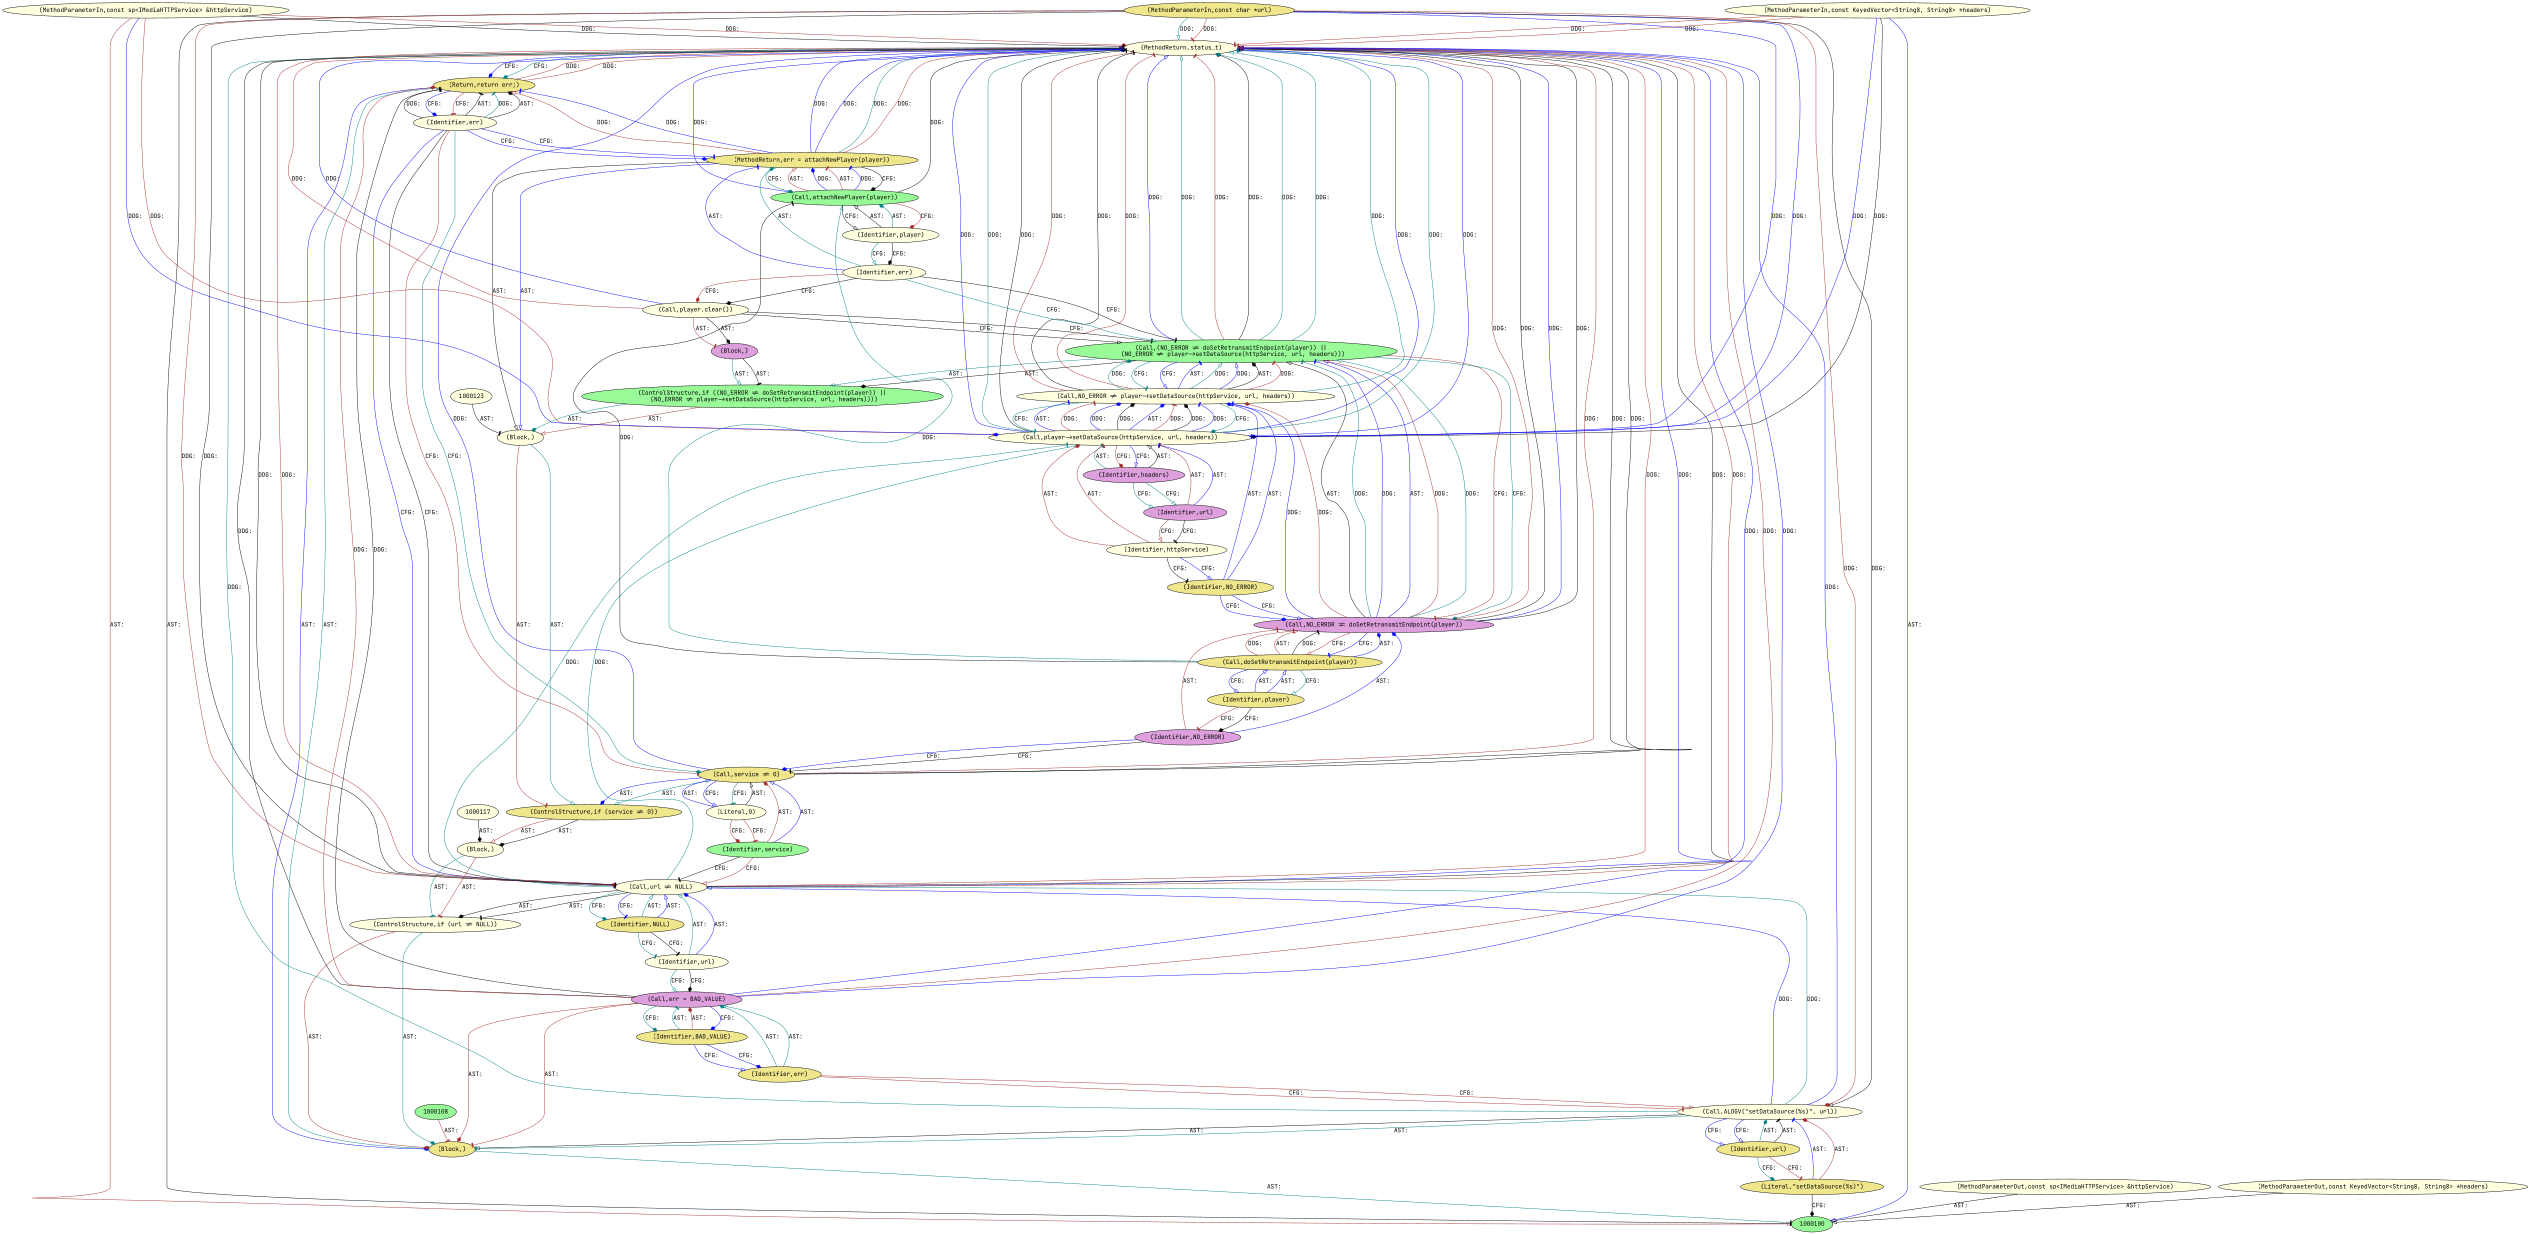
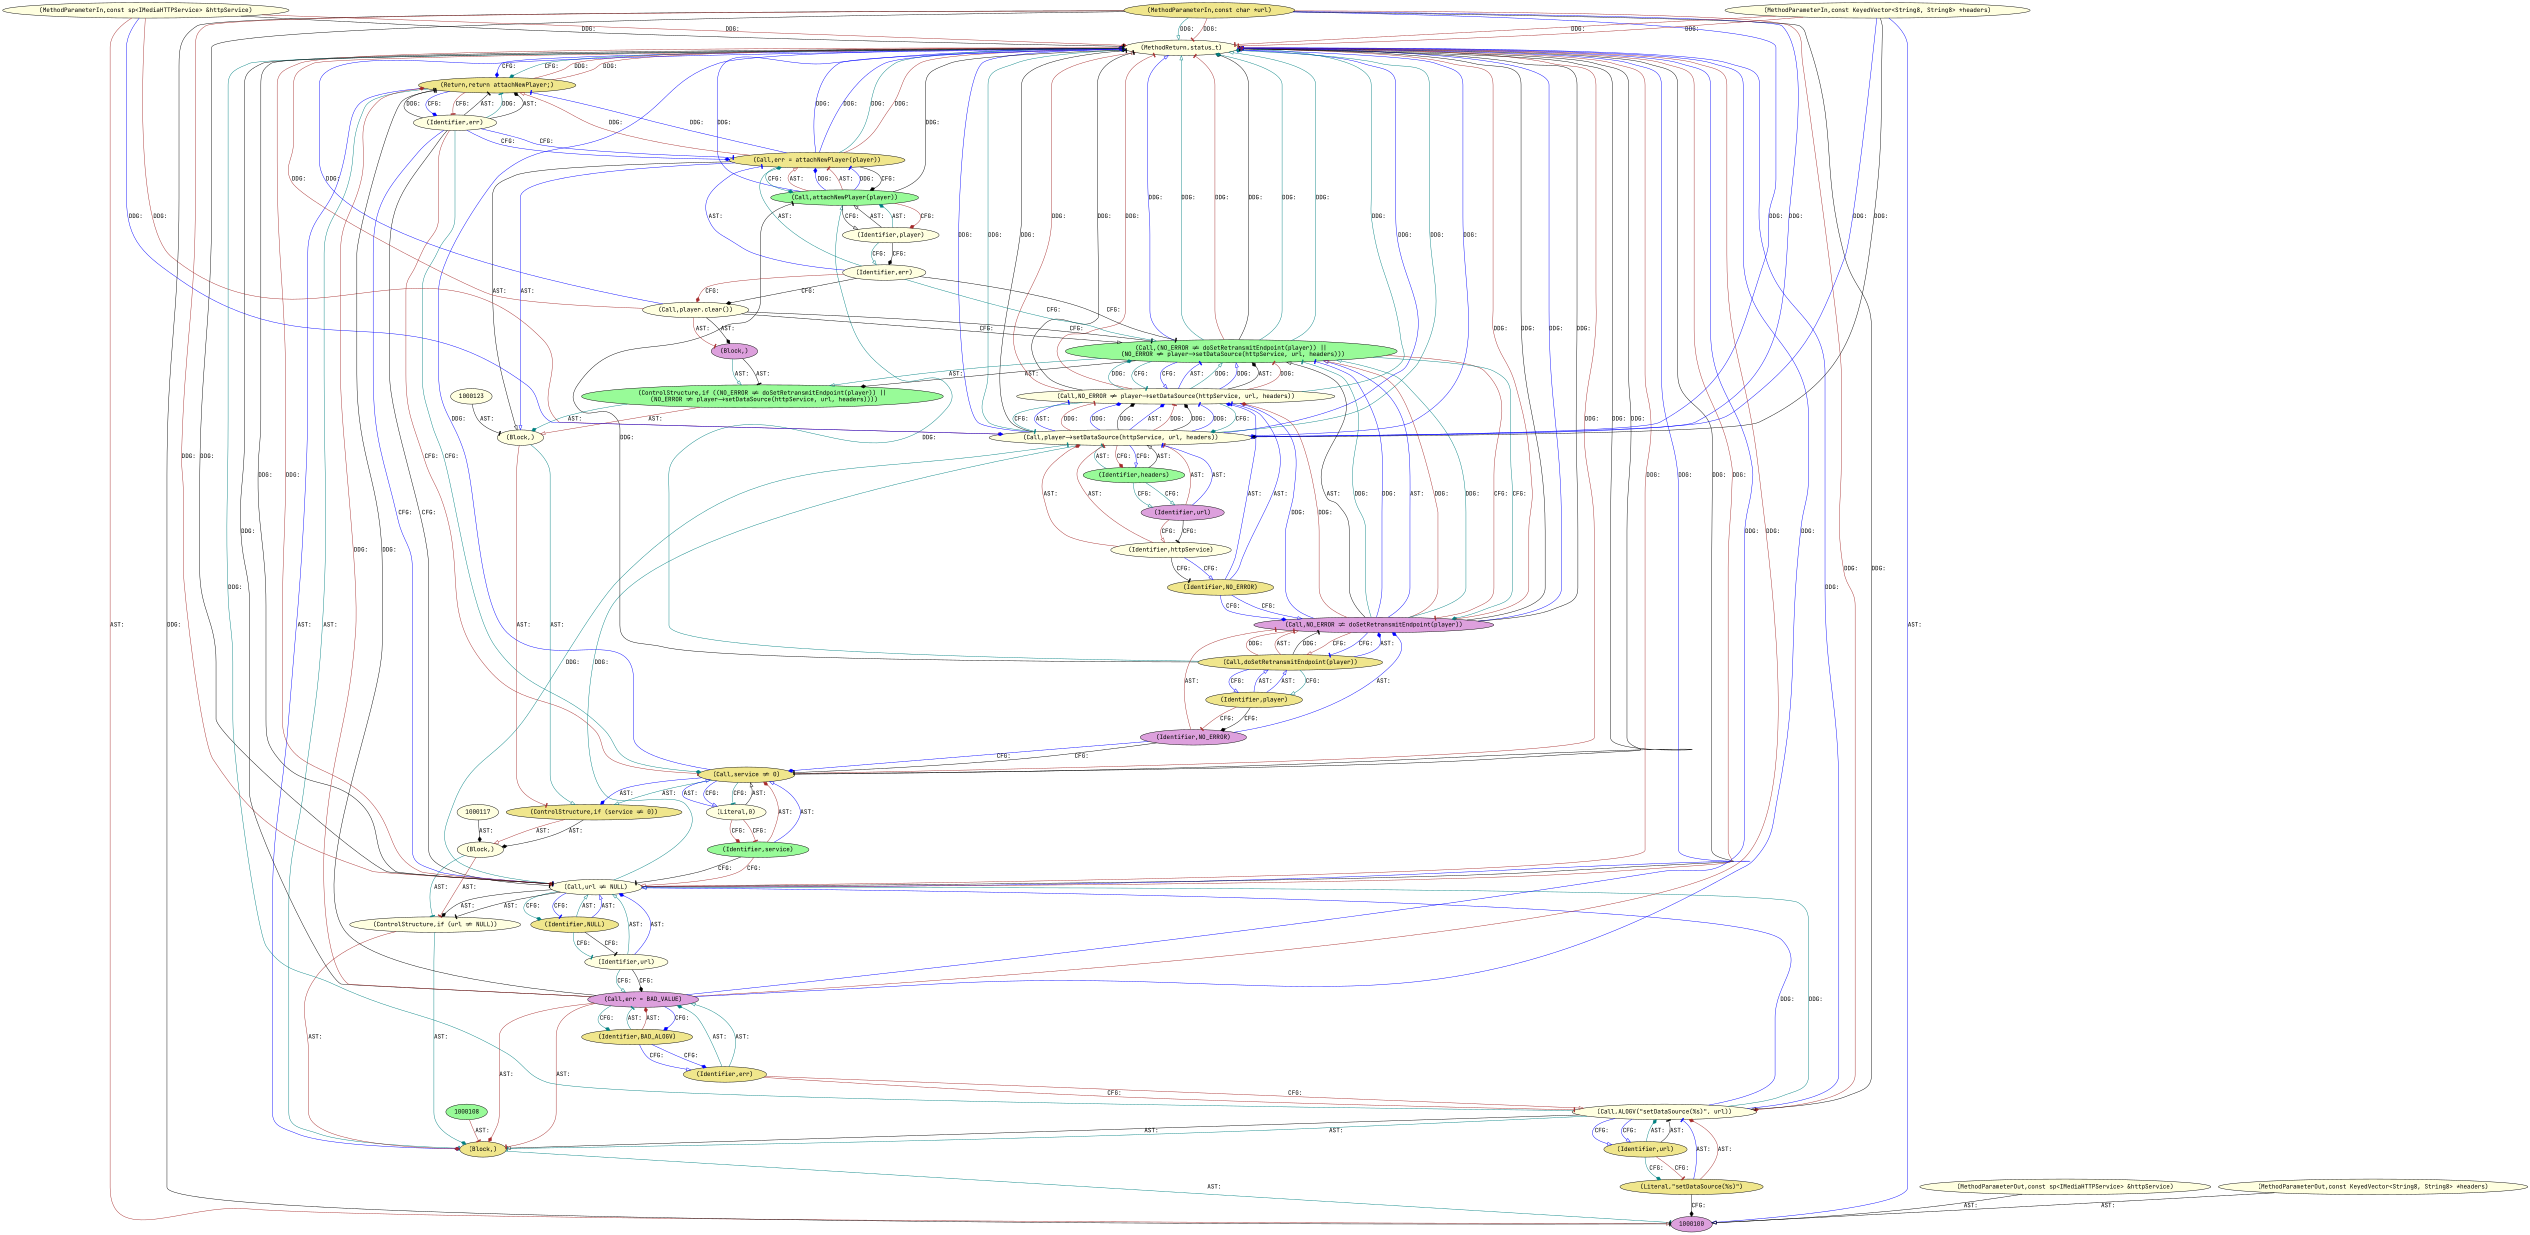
node "(Return,return err;)": label "(Return,return err;)" -> "(Return,return attachNewPlayer;)"
node "(MethodReturn,err = attachNewPlayer(player))": label "(MethodReturn,err = attachNewPlayer(player))" -> "(Call,err = attachNewPlayer(player))"
node "(Identifier,headers)": fillcolor plum -> palegreen
edge "(MethodParameterIn,const char *url)" -> "1000100": label "AST: " -> "DDG: "
node "(Identifier,BAD_VALUE)": label "(Identifier,BAD_VALUE)" -> "(Identifier,BAD_ALOGV)"
node "1000100": fillcolor palegreen -> plum
